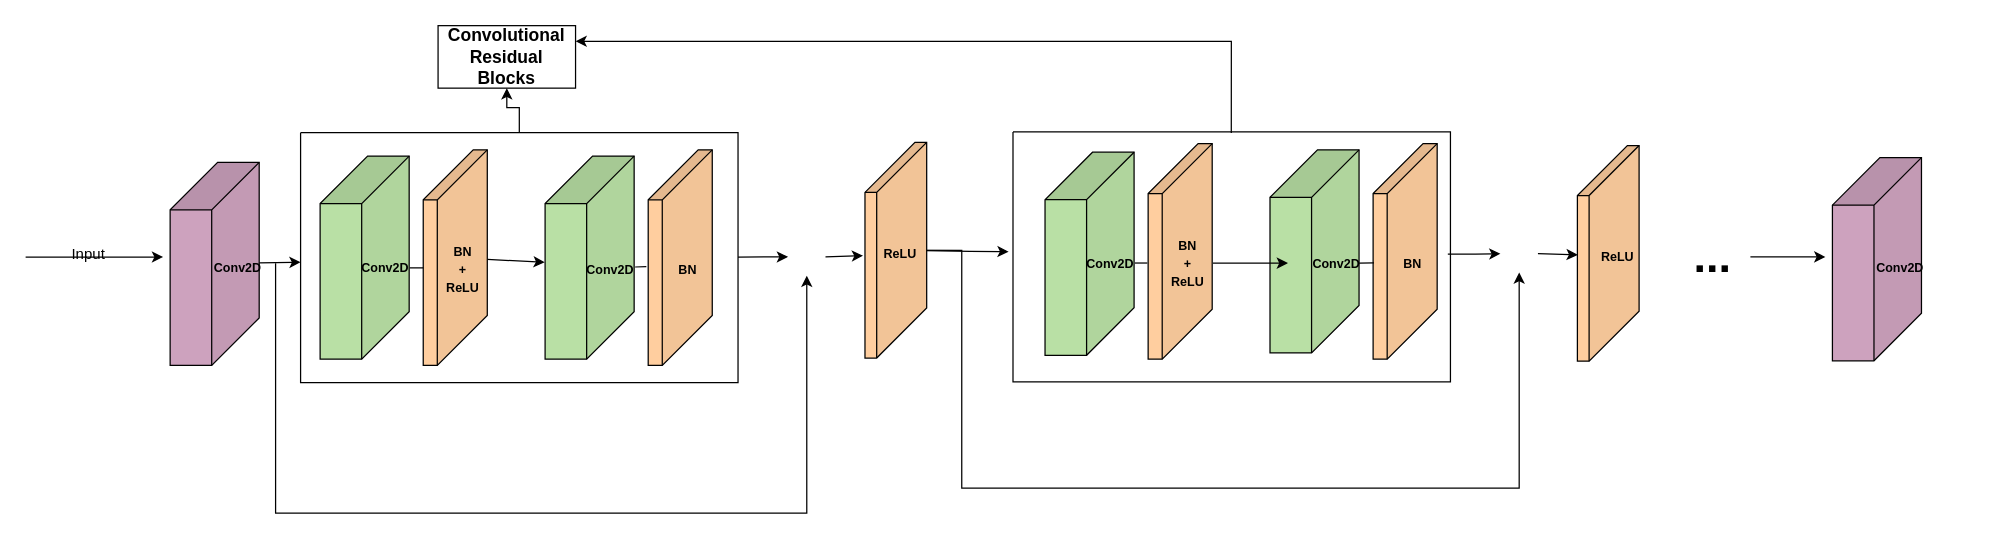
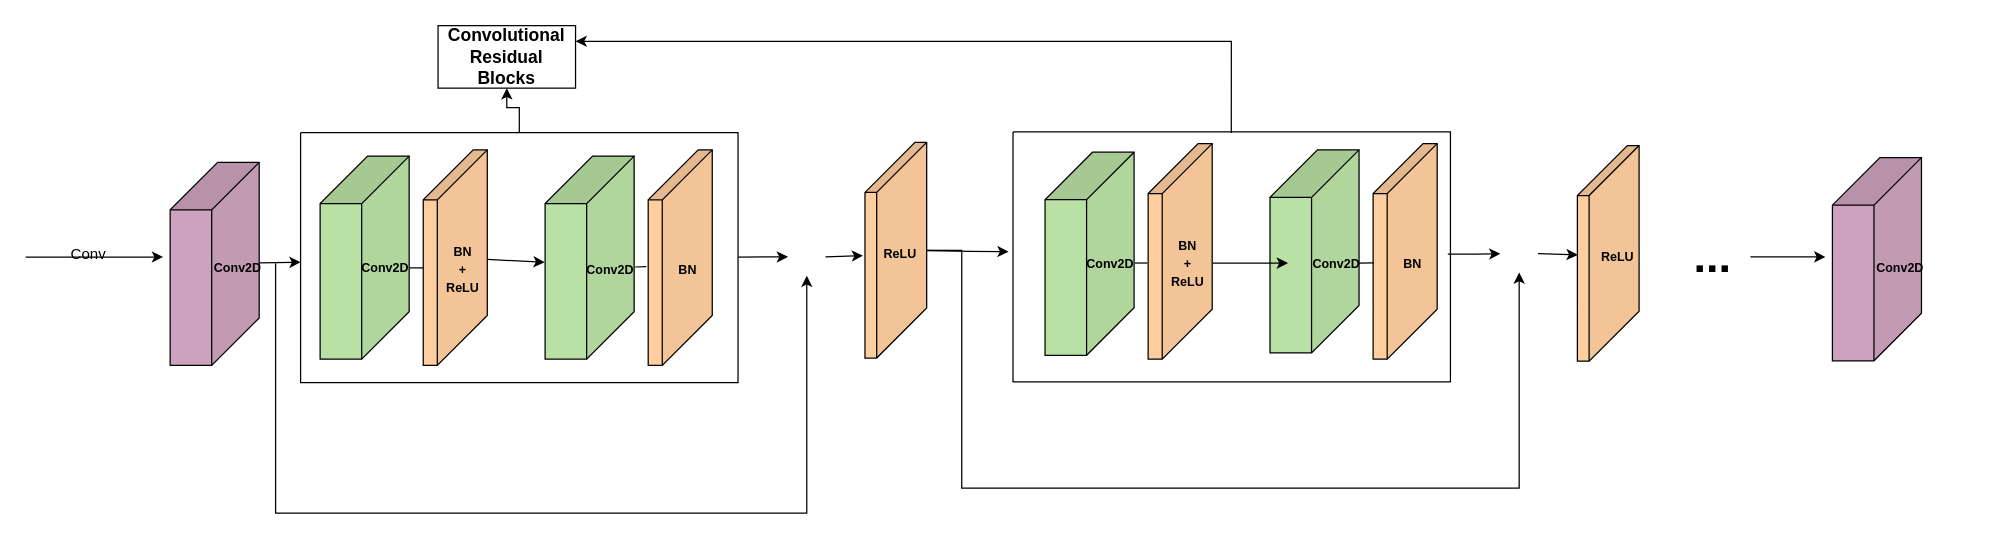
node "Input": label "Input" -> "Conv"
